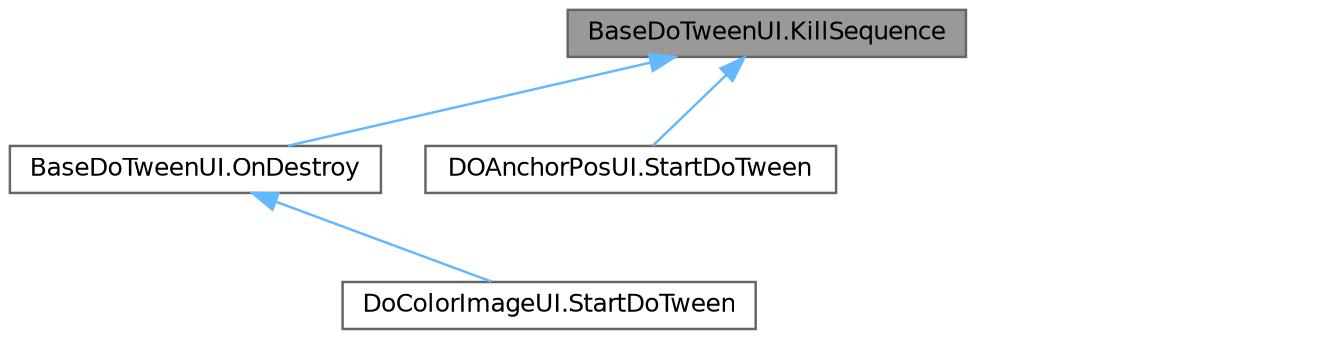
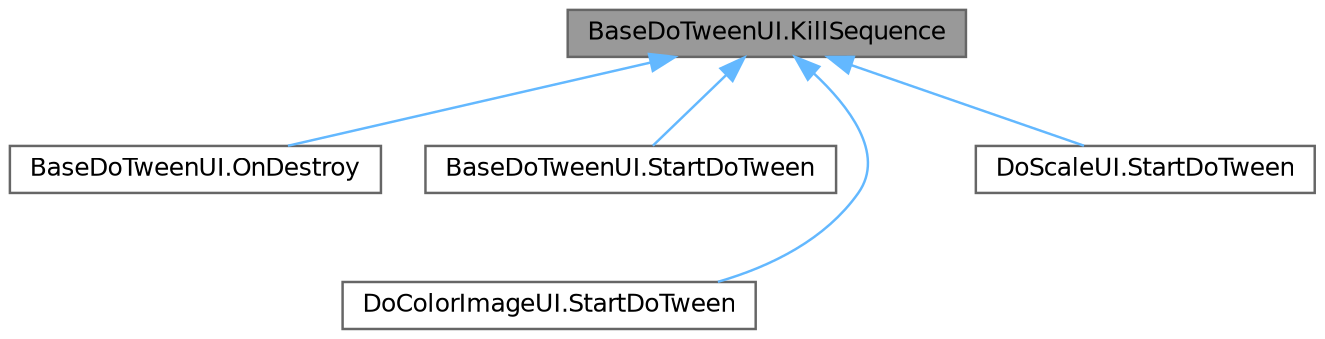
node "DOAnchorPosUI.StartDoTween": label "DOAnchorPosUI.StartDoTween" -> "BaseDoTweenUI.StartDoTween"
node "DoScaleUI.StartDoTween": added
edge "DoColorImageUI.StartDoTween" -> "BaseDoTweenUI.OnDestroy": now "DoColorImageUI.StartDoTween" -> "BaseDoTweenUI.KillSequence"
